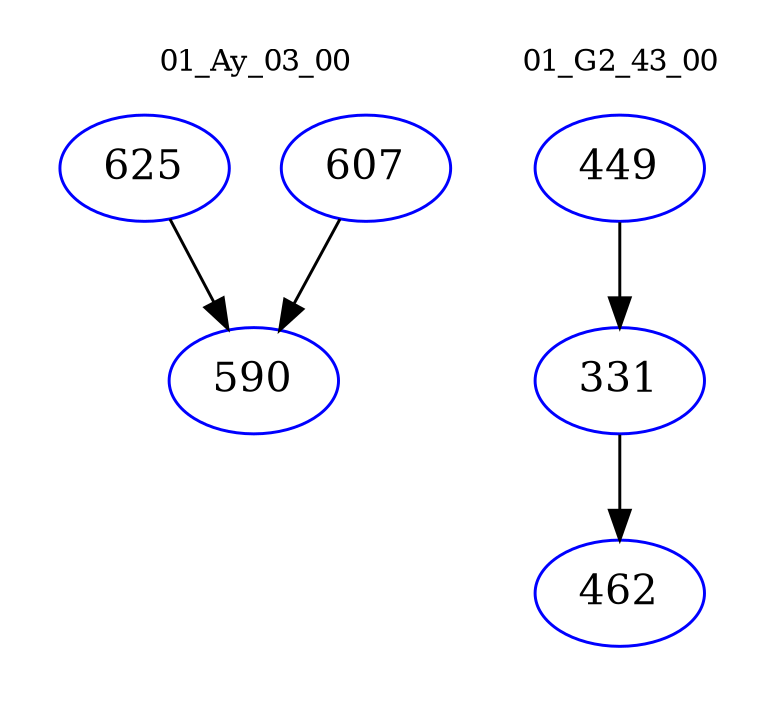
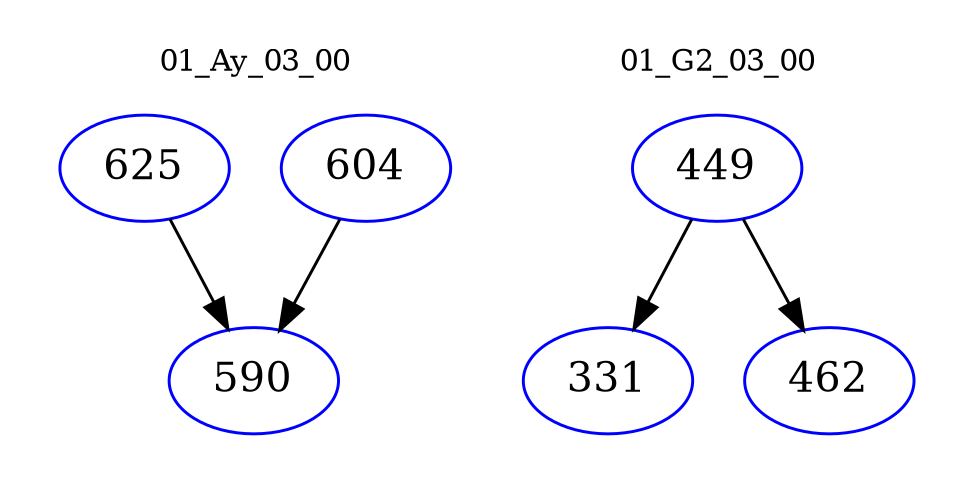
cluster "01_G2_43_00": label "01_G2_43_00" -> "01_G2_03_00"
node "607": label "607" -> "604"
edge "331" -> "462": now "449" -> "462"
